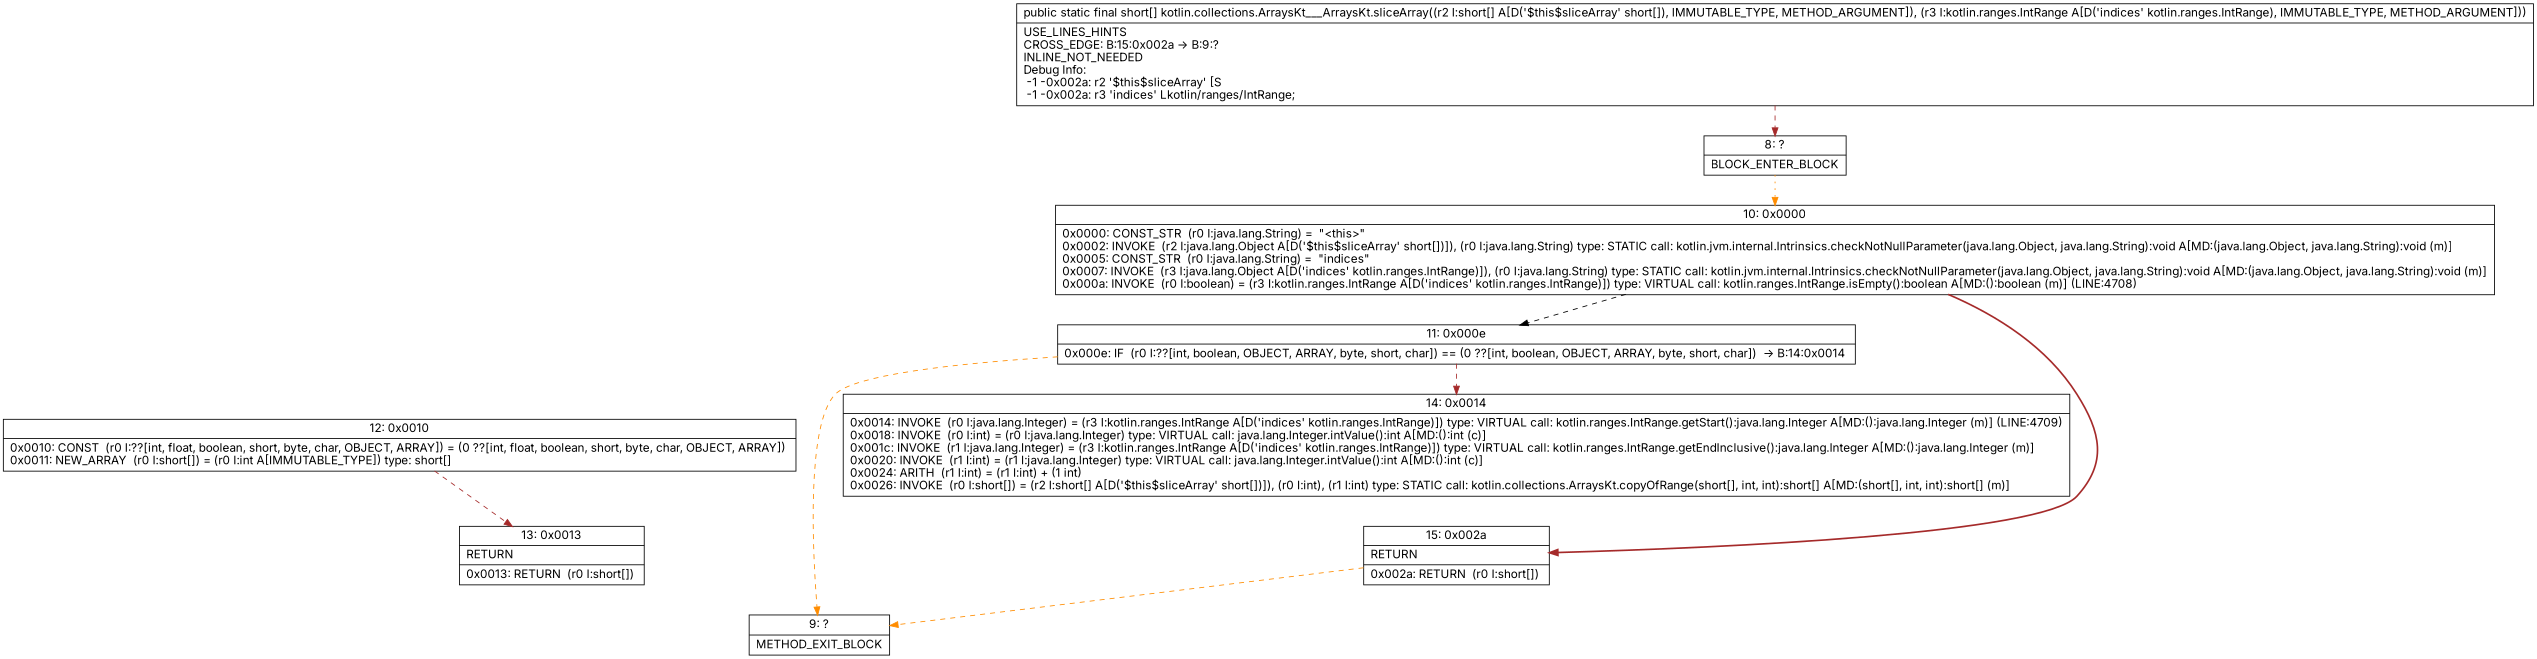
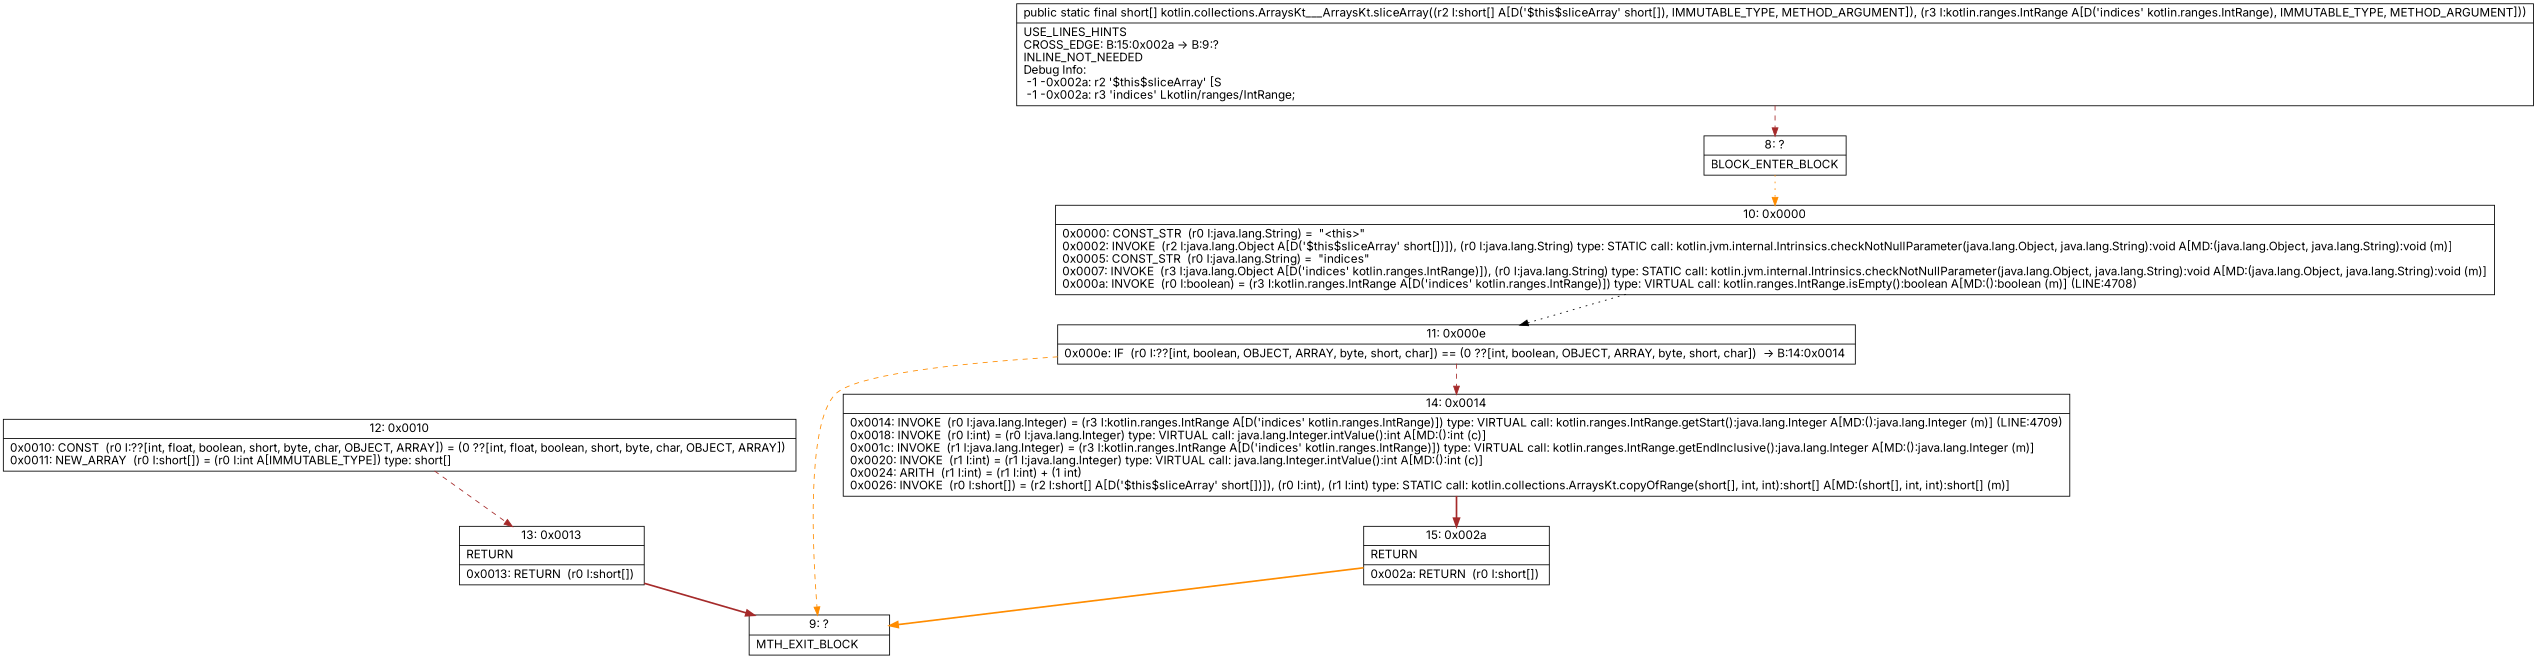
edge "10: 0x0000" -> "11: 0x000e": style dashed -> dotted
edge "10: 0x0000" -> "15: 0x002a": now "14: 0x0014" -> "15: 0x002a"
edge "15: 0x002a" -> "9: ?": style dashed -> bold
edge "13: 0x0013" -> "9: ?": added
node "9: ?": text "METHOD_EXIT_BLOCK" -> "MTH_EXIT_BLOCK"
